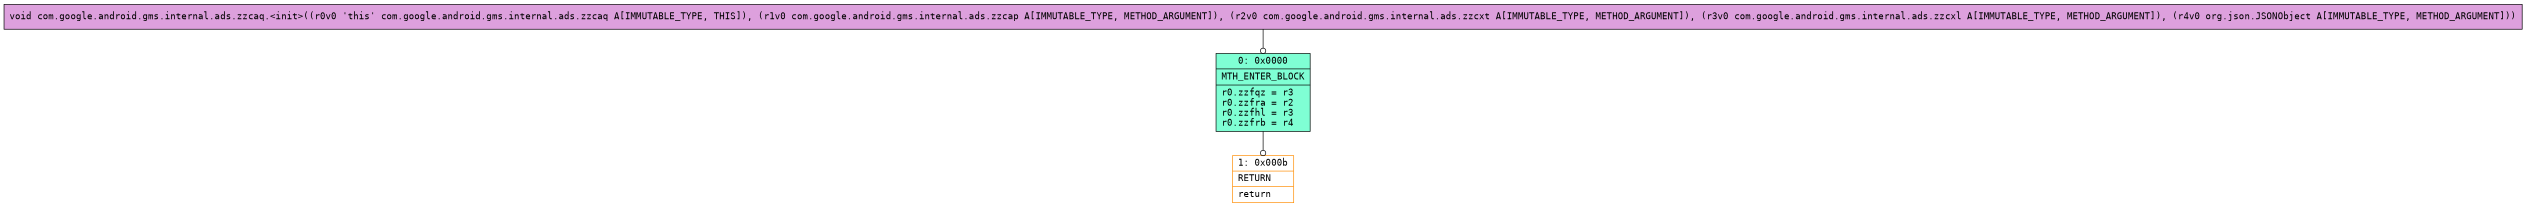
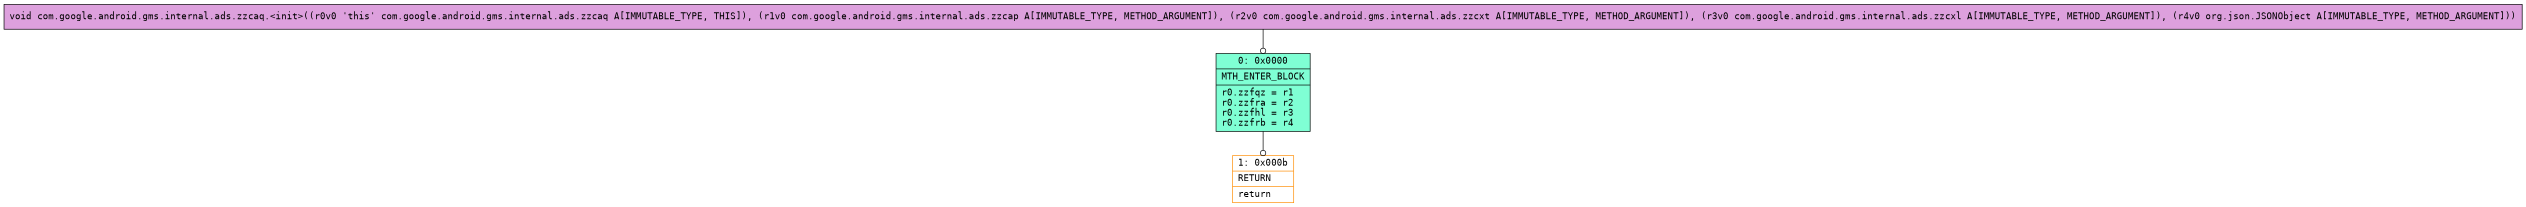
node "0: 0x0000": text "r0.zzfqz = r3" -> "r0.zzfqz = r1"
